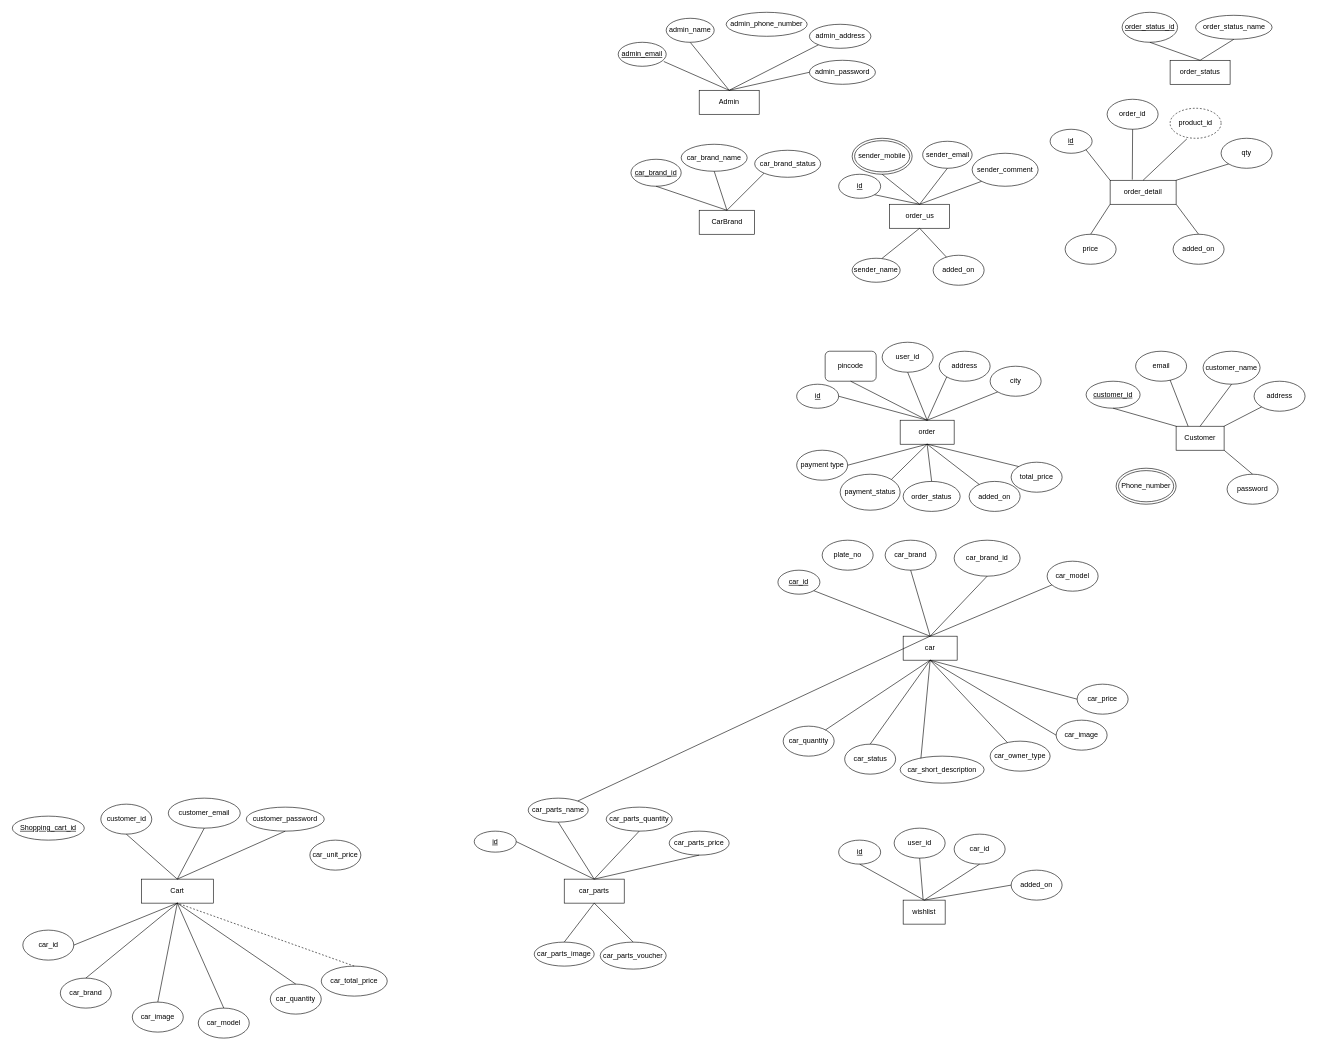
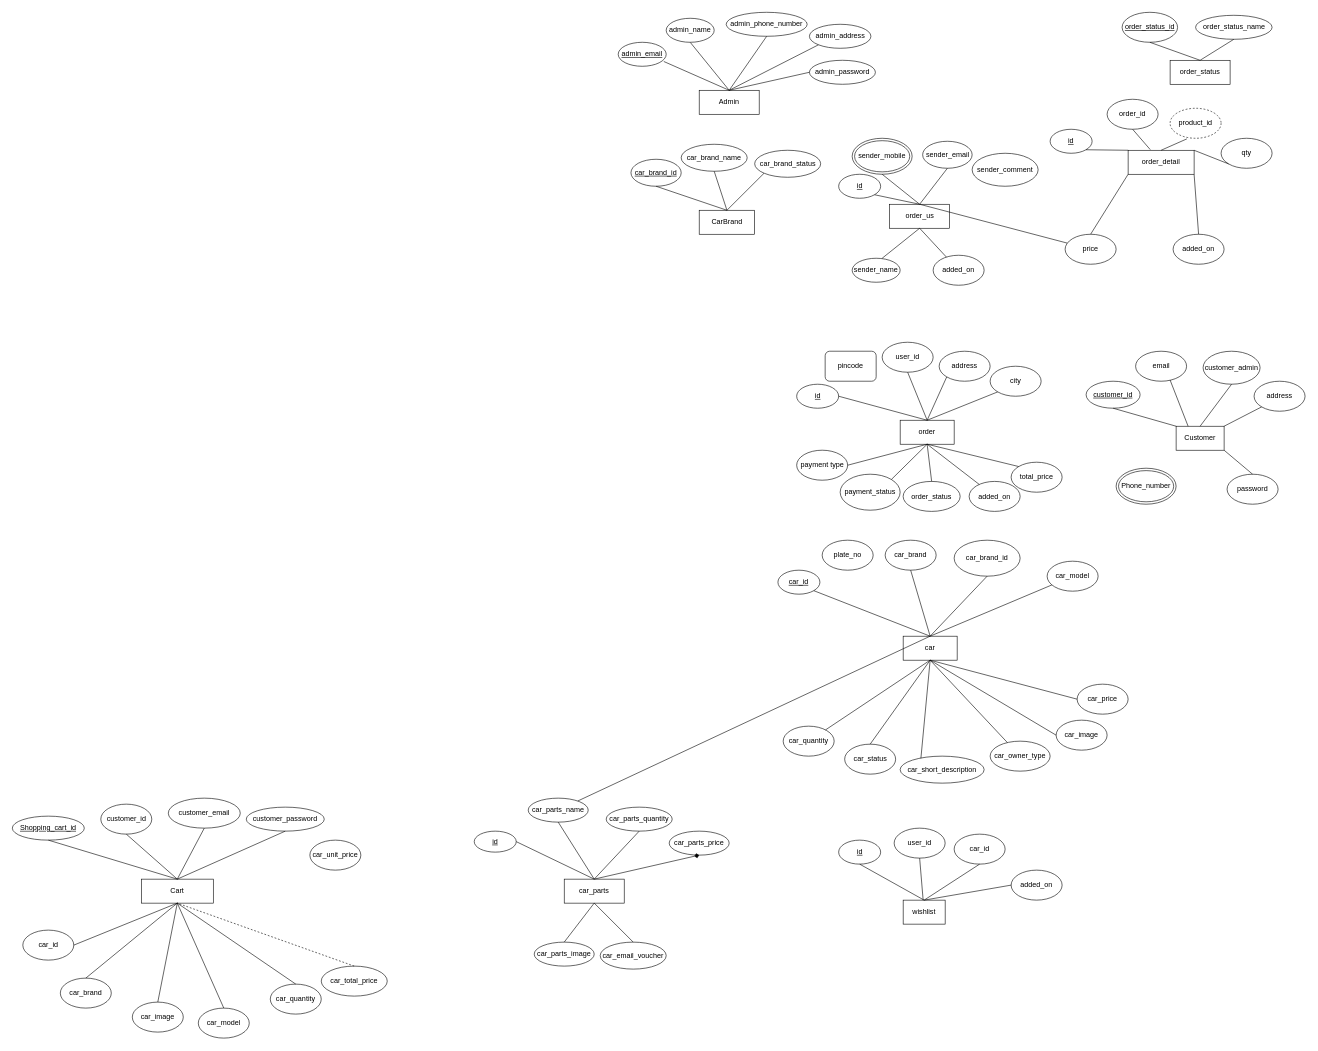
edge "admin_phone_number" -- "Admin": added
edge "sender_comment" -- "order_us": now "price" -- "order_us"
node "order_detail": moved (1143, 192) -> (1161, 162)
node "customer_name": label "customer_name" -> "customer_admin"
edge "pincode" -- "order": removed
edge "car_parts_price" -- "car_parts": arrowhead none -> diamond
edge "Shopping_cart_id" -- "Cart": added
node "car_parts_voucher": label "car_parts_voucher" -> "car_email_voucher"
